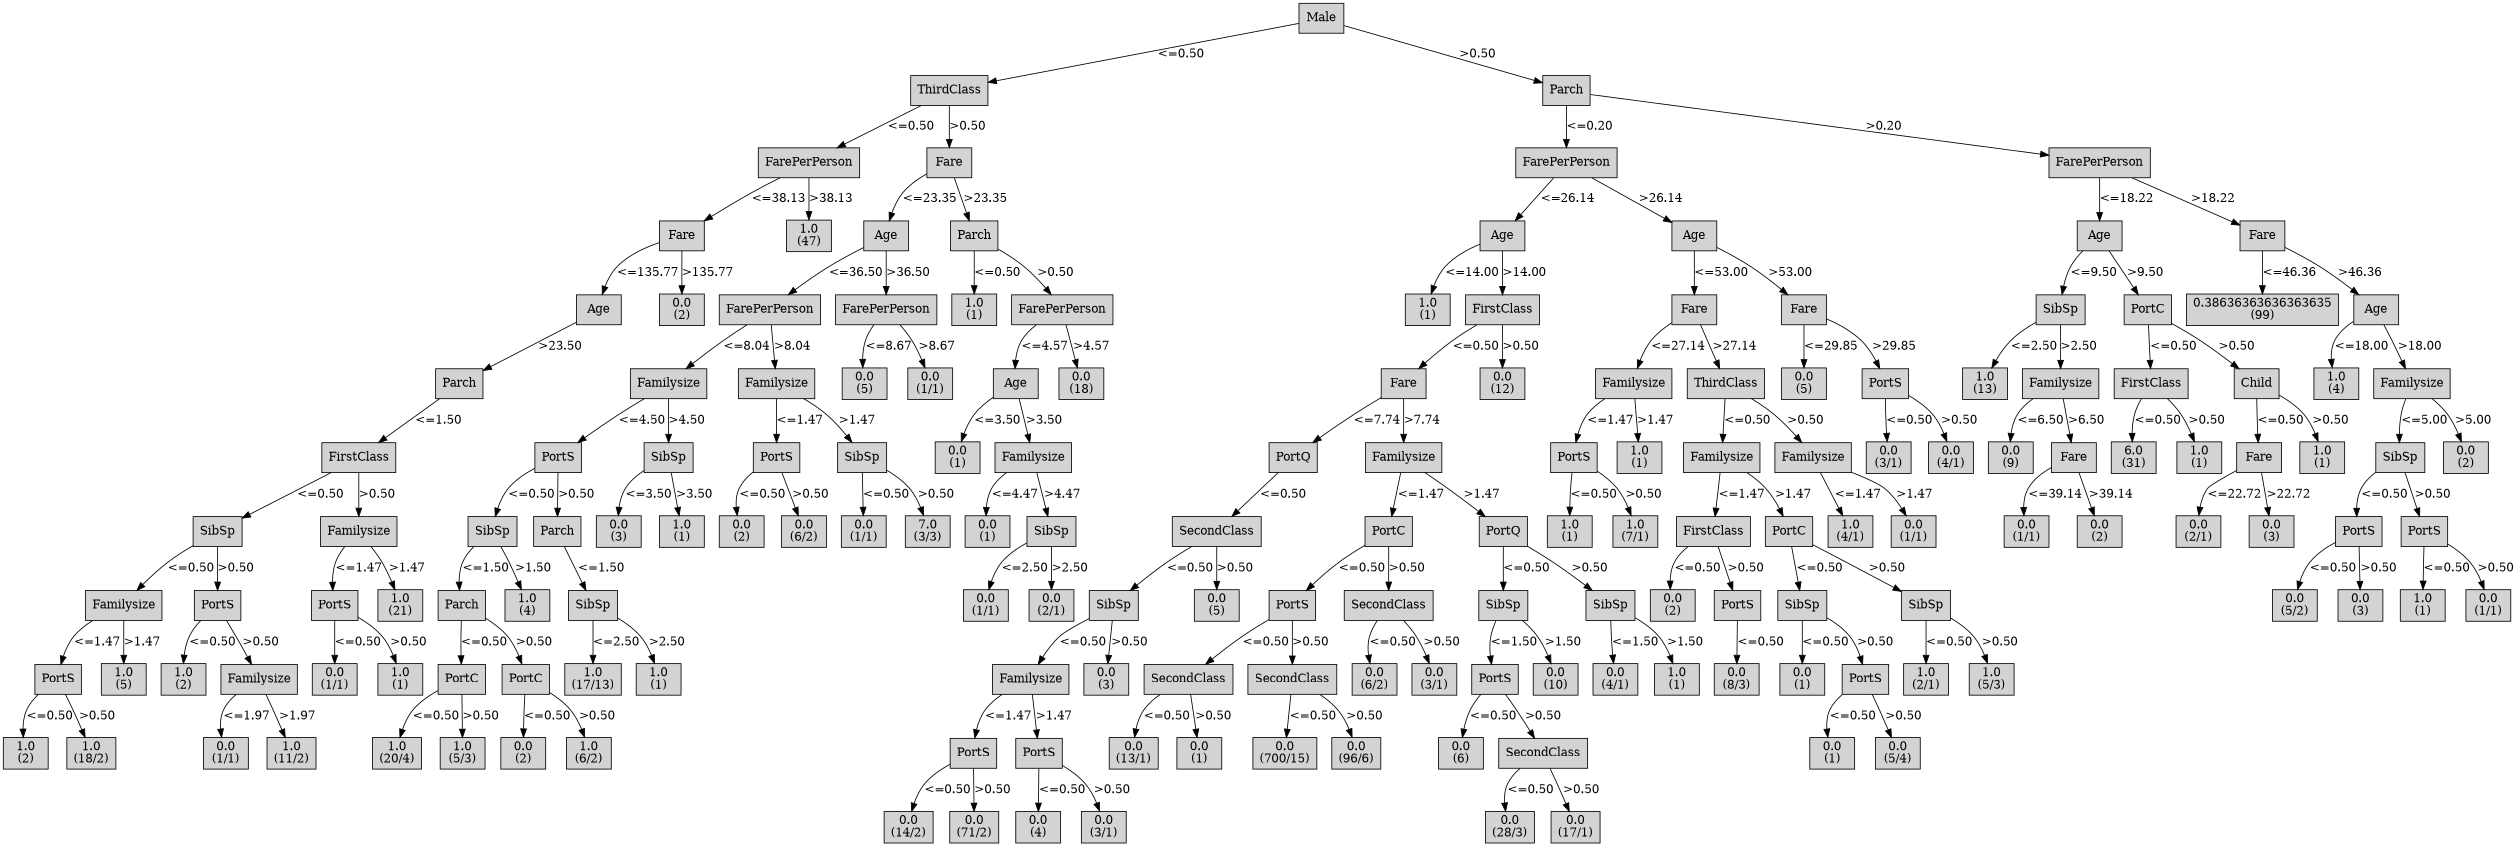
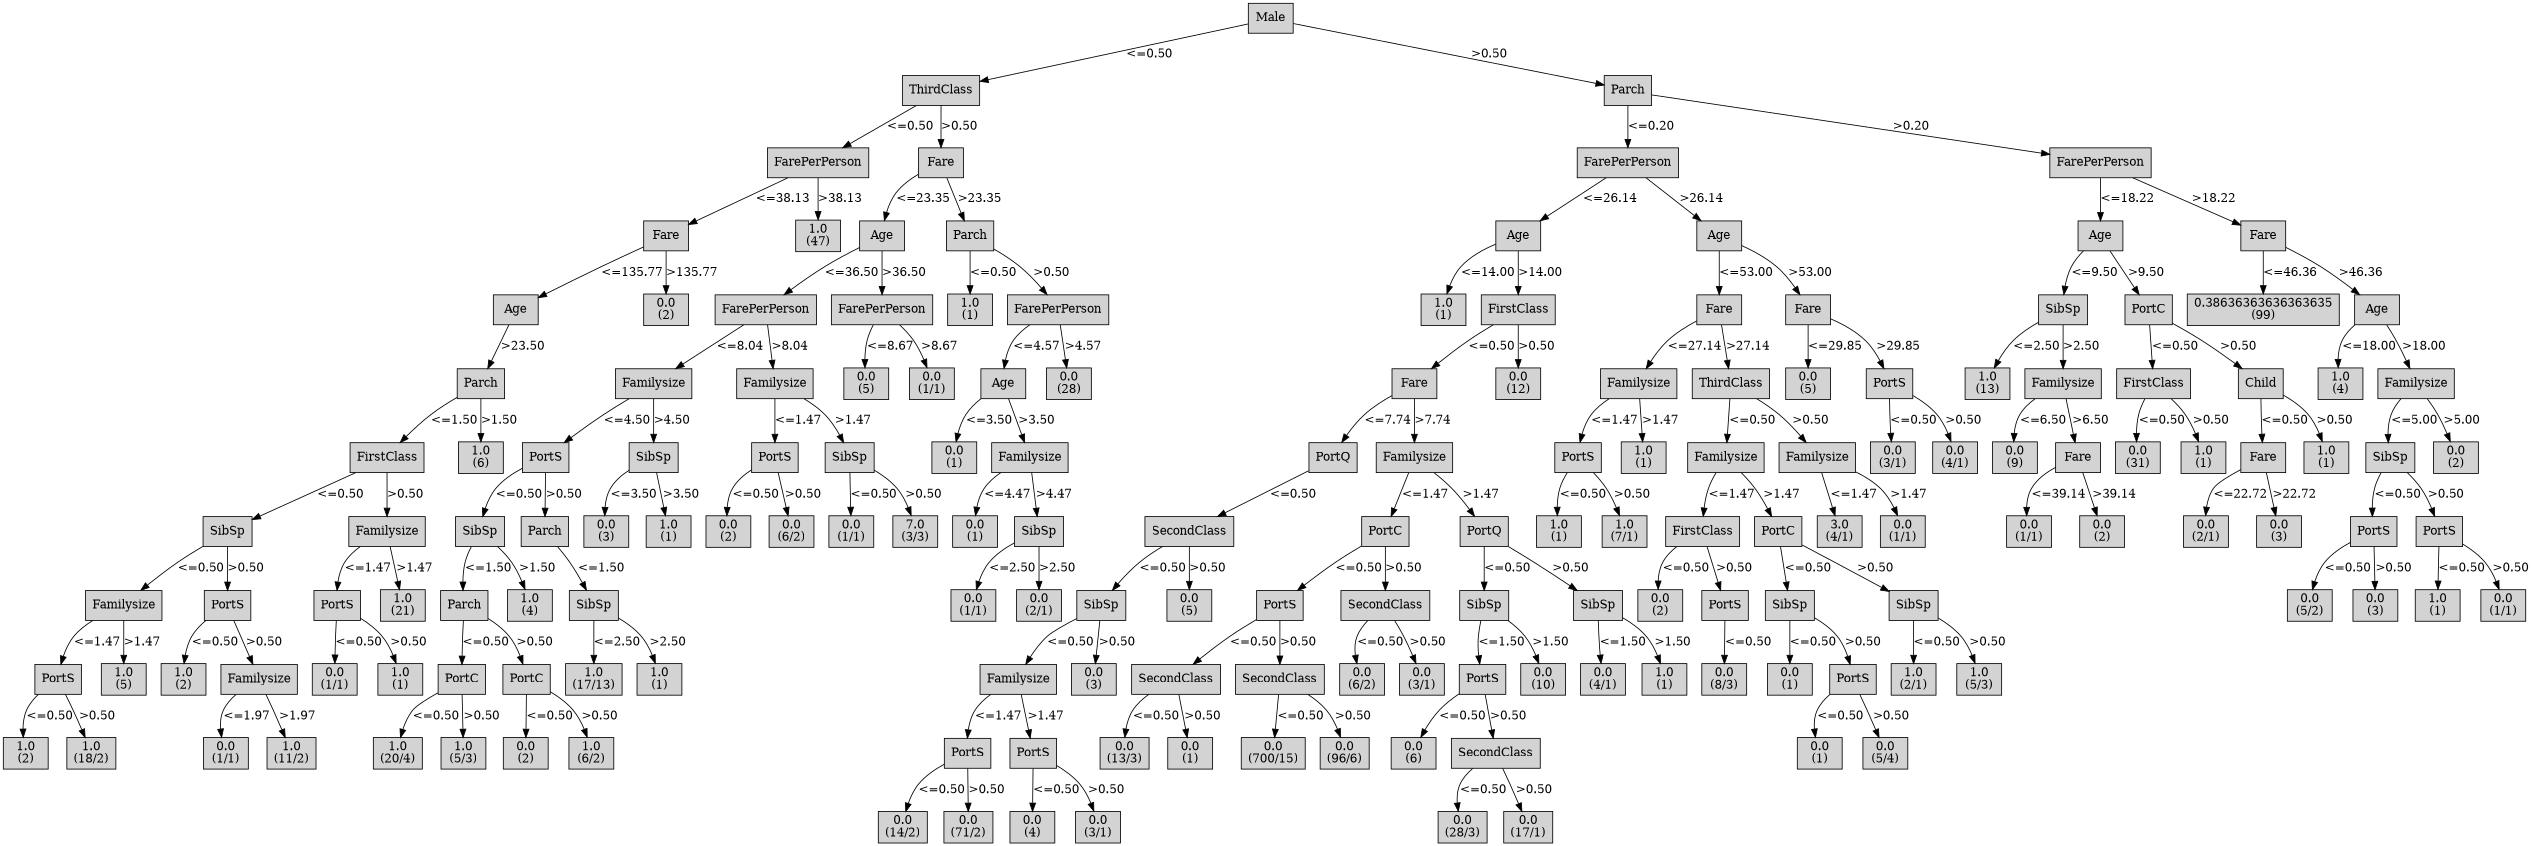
node "0.0 (18)": label "0.0 (18)" -> "0.0 (28)"
node "1.0 (6)": added
node "6.0 (31)": label "6.0 (31)" -> "0.0 (31)"
node "1.0 (4/1)": label "1.0 (4/1)" -> "3.0 (4/1)"
node "0.0 (13/1)": label "0.0 (13/1)" -> "0.0 (13/3)"
